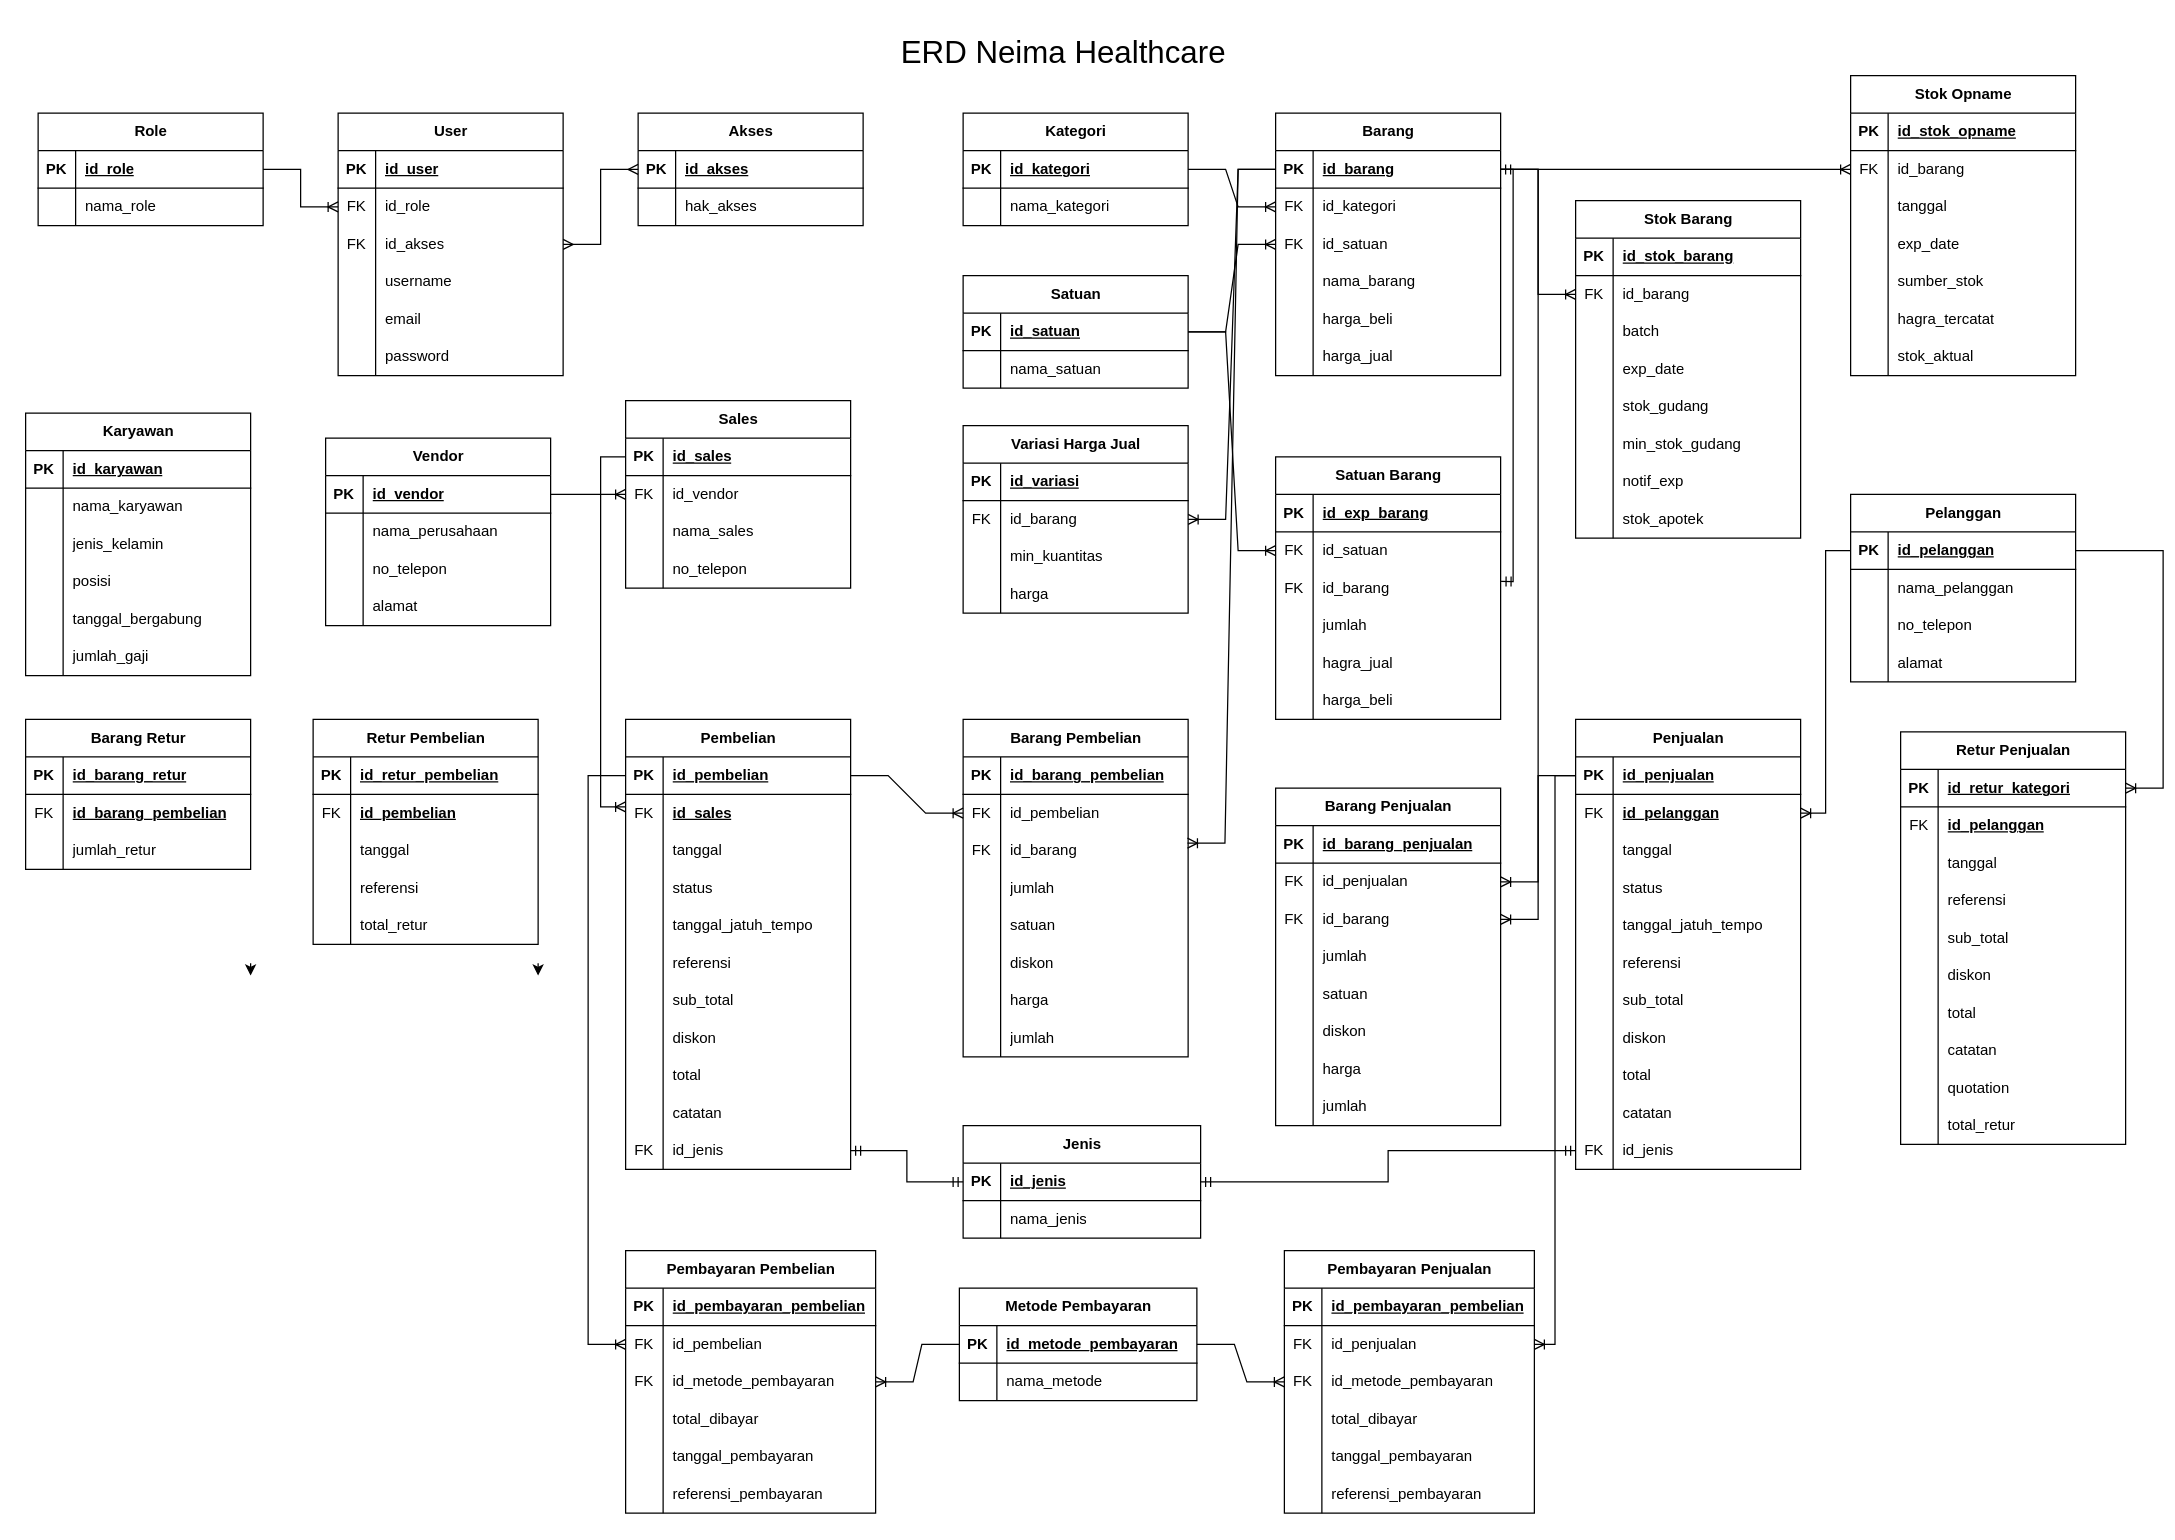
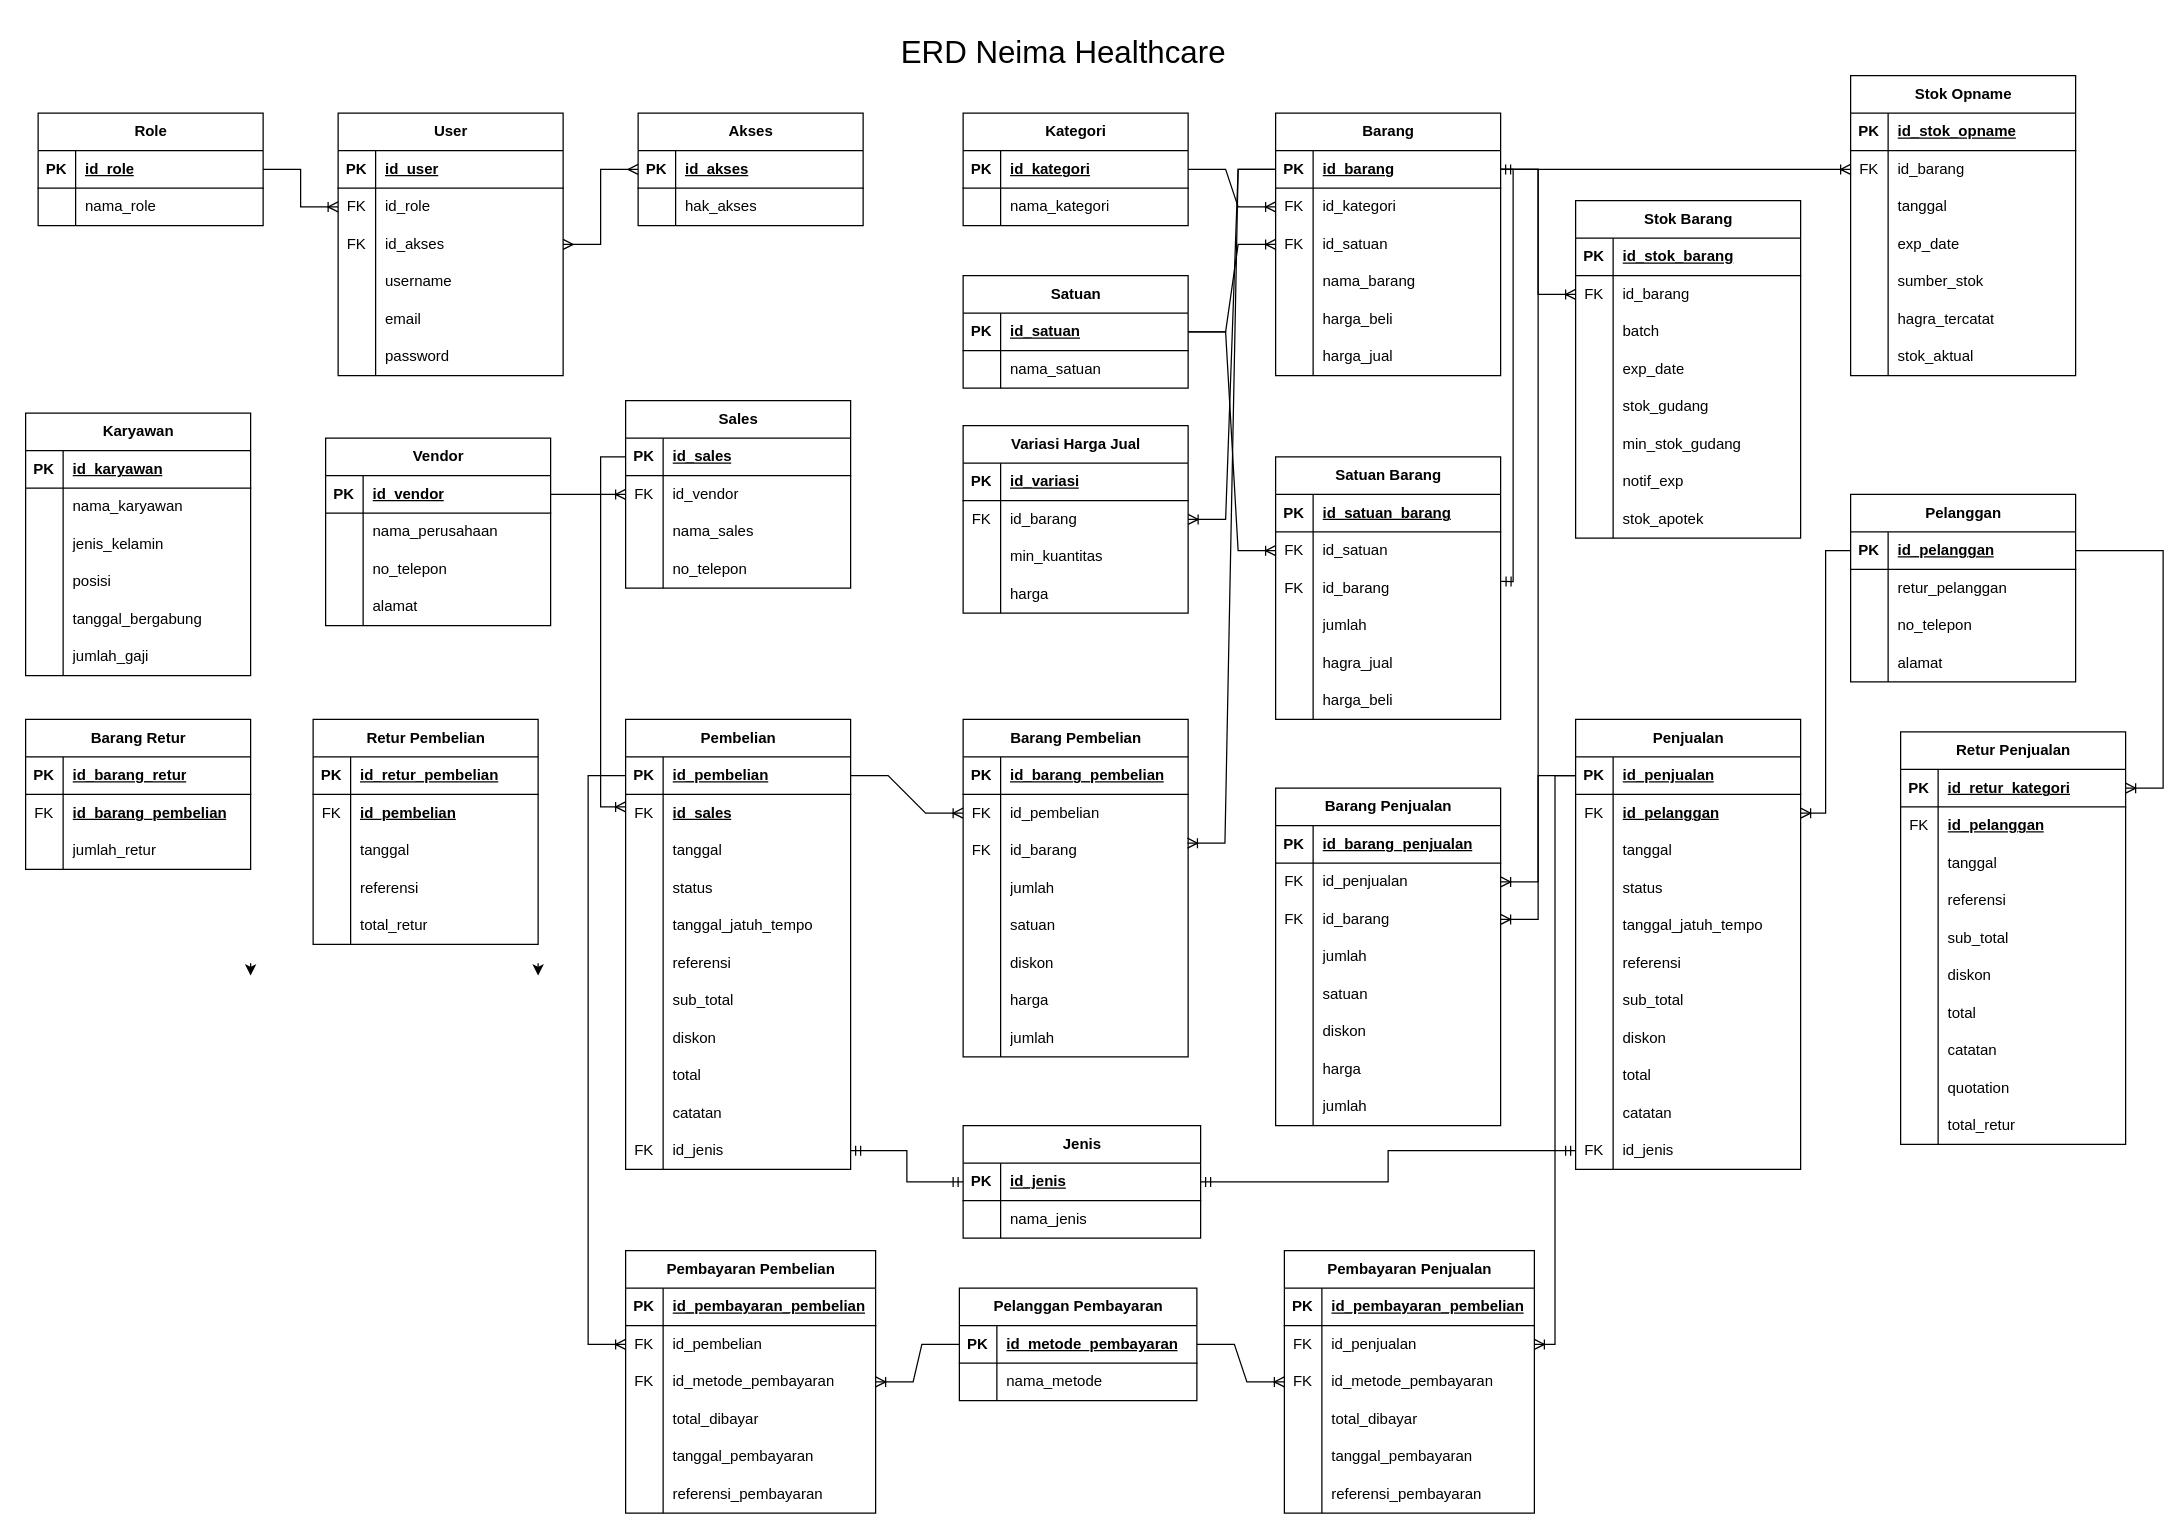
node "id_exp_barang": label "id_exp_barang" -> "id_satuan_barang"
node "nama_pelanggan": label "nama_pelanggan" -> "retur_pelanggan"
node "Metode Pembayaran": label "Metode Pembayaran" -> "Pelanggan Pembayaran"
